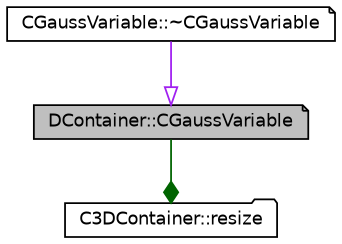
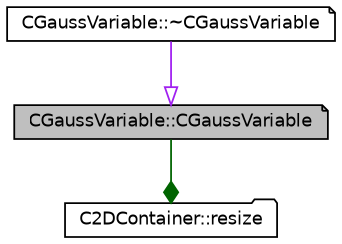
node "DContainer::CGaussVariable": label "DContainer::CGaussVariable" -> "CGaussVariable::CGaussVariable"
node "C3DContainer::resize": label "C3DContainer::resize" -> "C2DContainer::resize"
